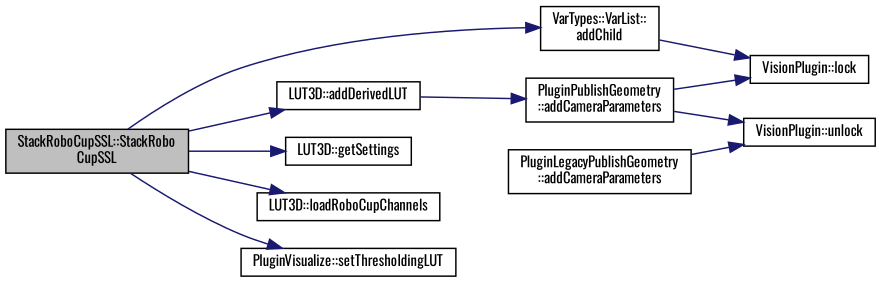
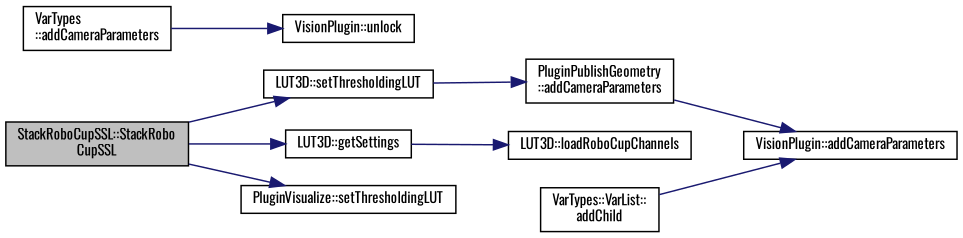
edge "StackRoboCupSSL::StackRobo CupSSL" -> "VarTypes::VarList:: addChild": removed
node "VisionPlugin::lock": label "VisionPlugin::lock" -> "VisionPlugin::addCameraParameters"
node "LUT3D::addDerivedLUT": label "LUT3D::addDerivedLUT" -> "LUT3D::setThresholdingLUT"
edge "PluginPublishGeometry ::addCameraParameters" -> "VisionPlugin::unlock": removed
node "PluginLegacyPublishGeometry ::addCameraParameters": label "PluginLegacyPublishGeometry ::addCameraParameters" -> "VarTypes ::addCameraParameters"
edge "StackRoboCupSSL::StackRobo CupSSL" -> "LUT3D::loadRoboCupChannels": now "LUT3D::getSettings" -> "LUT3D::loadRoboCupChannels"
